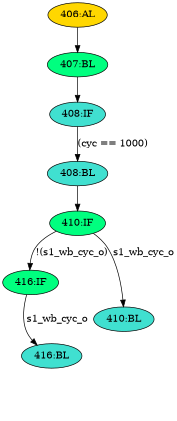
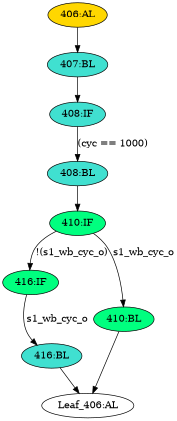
node "407:BL": fillcolor springgreen -> turquoise
node "410:BL": fillcolor turquoise -> springgreen
node "Leaf_406:AL": added
